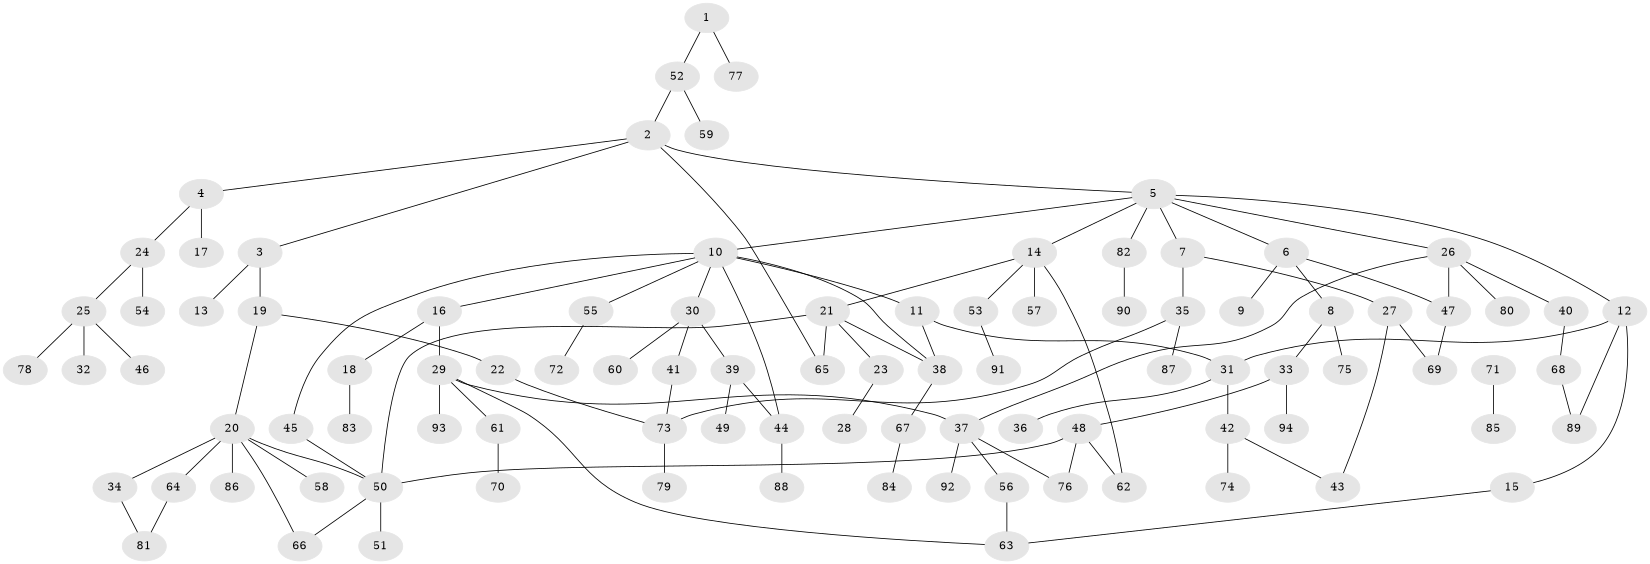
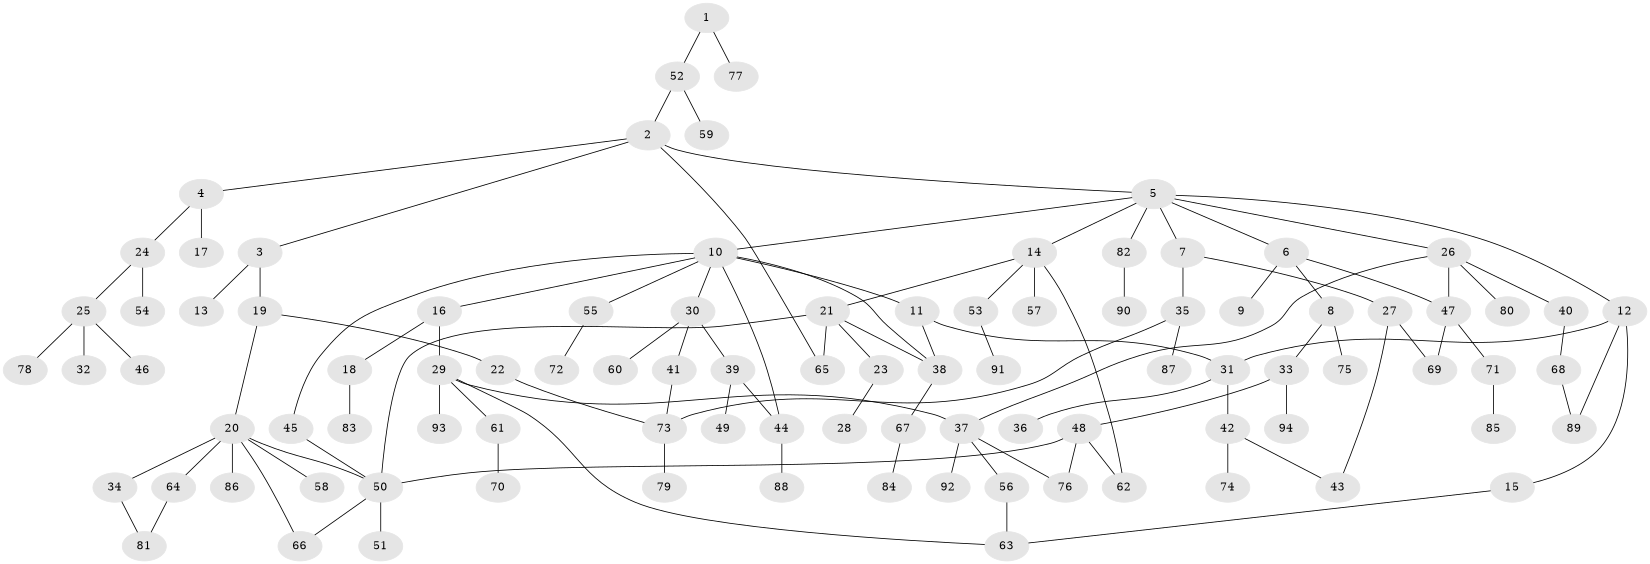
edge "47" -- "71": added
